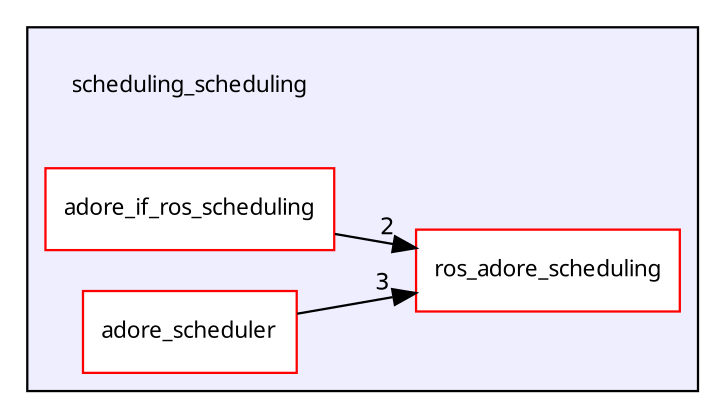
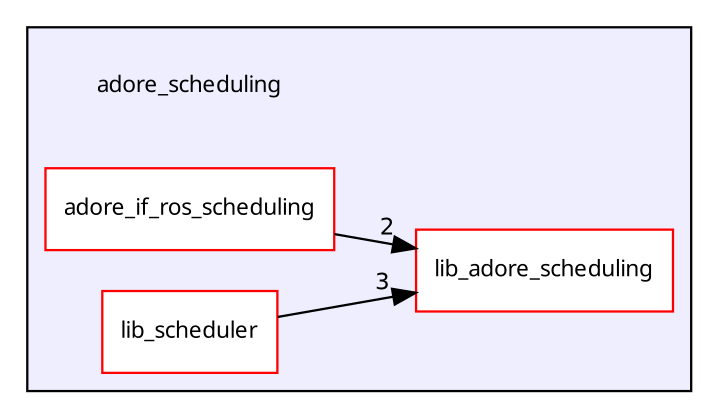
node "scheduling_scheduling": label "scheduling_scheduling" -> "adore_scheduling"
node "ros_adore_scheduling": label "ros_adore_scheduling" -> "lib_adore_scheduling"
node "adore_scheduler": label "adore_scheduler" -> "lib_scheduler"
